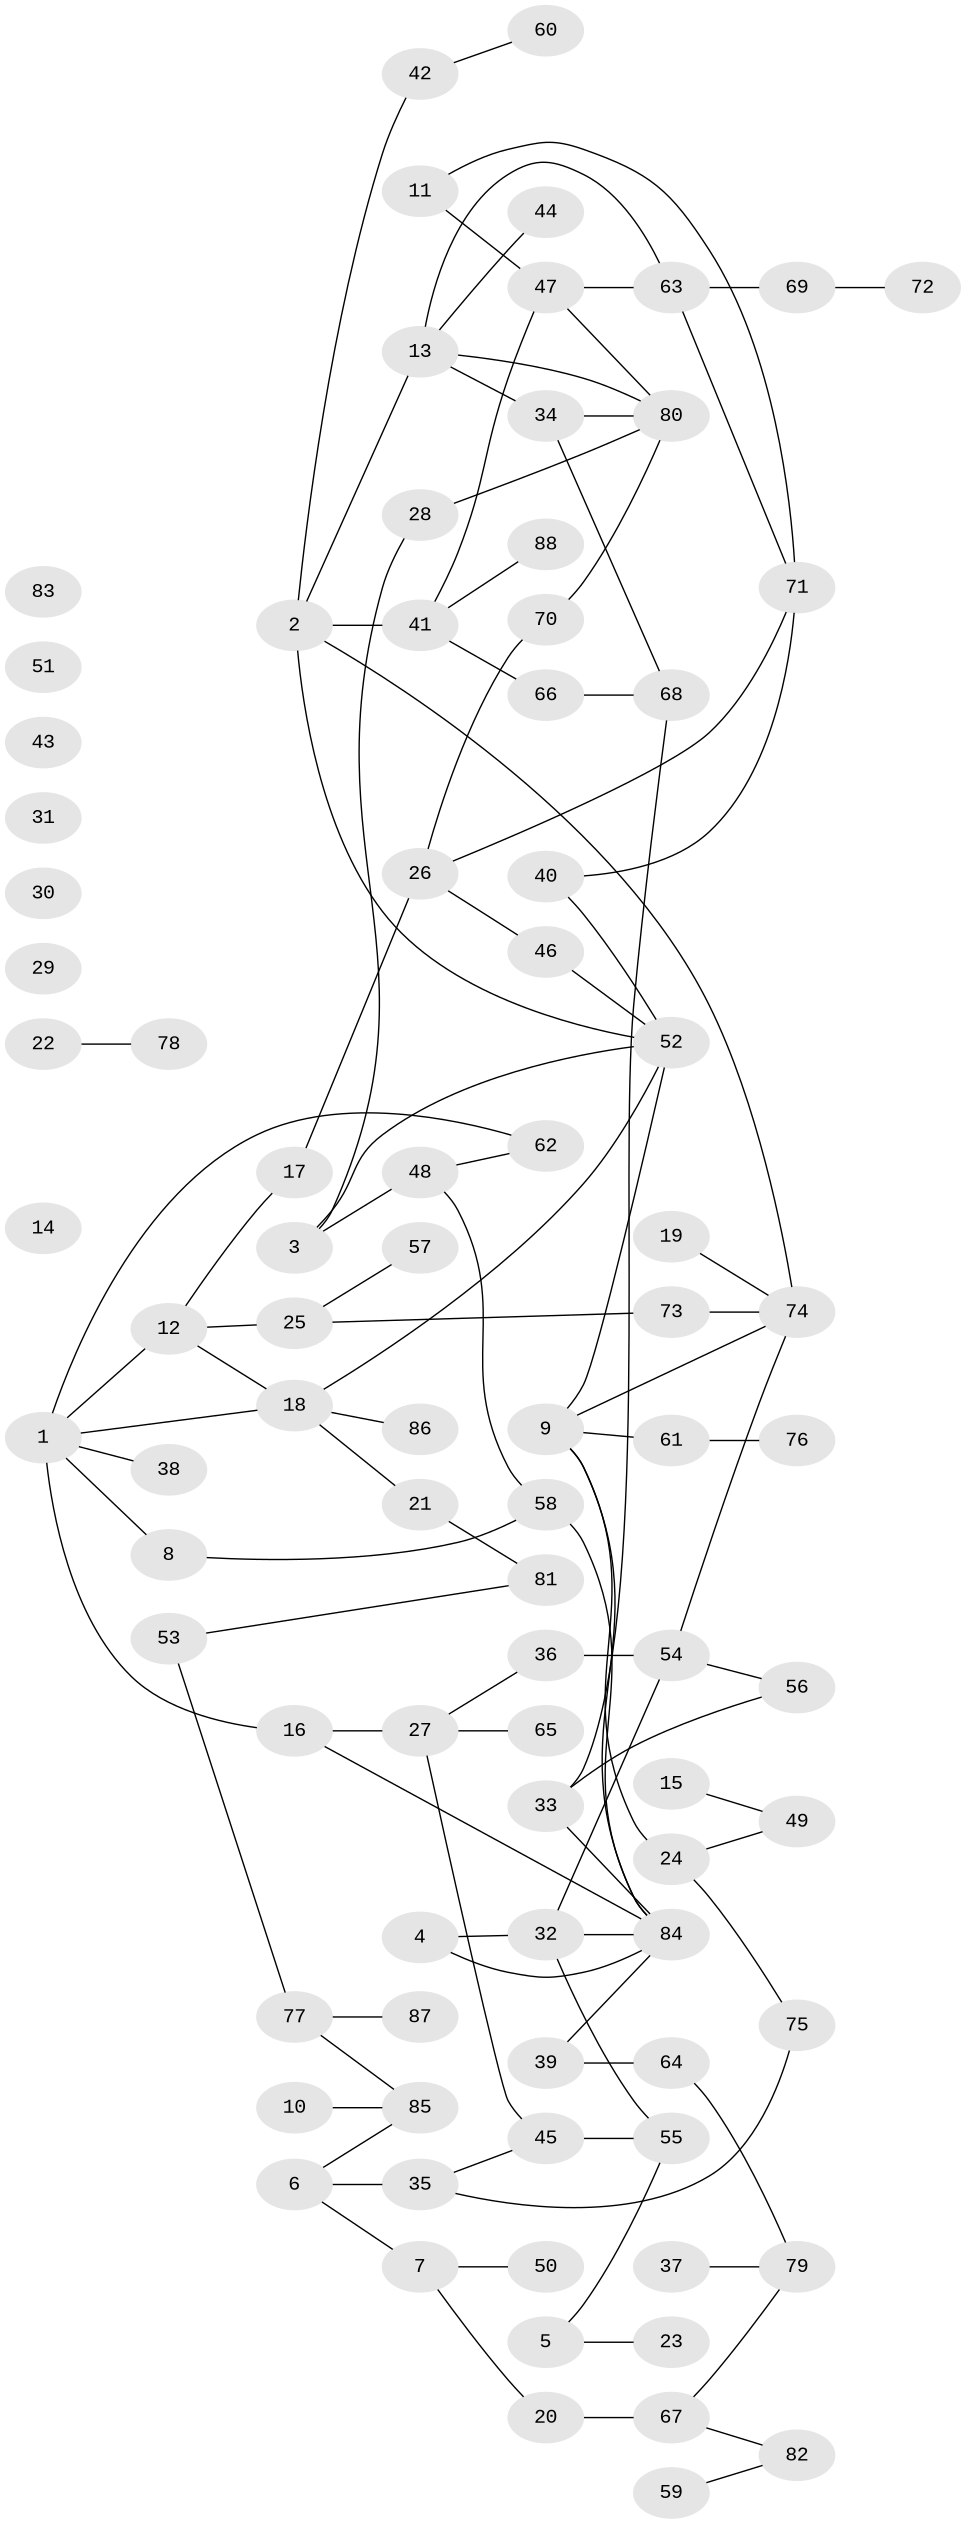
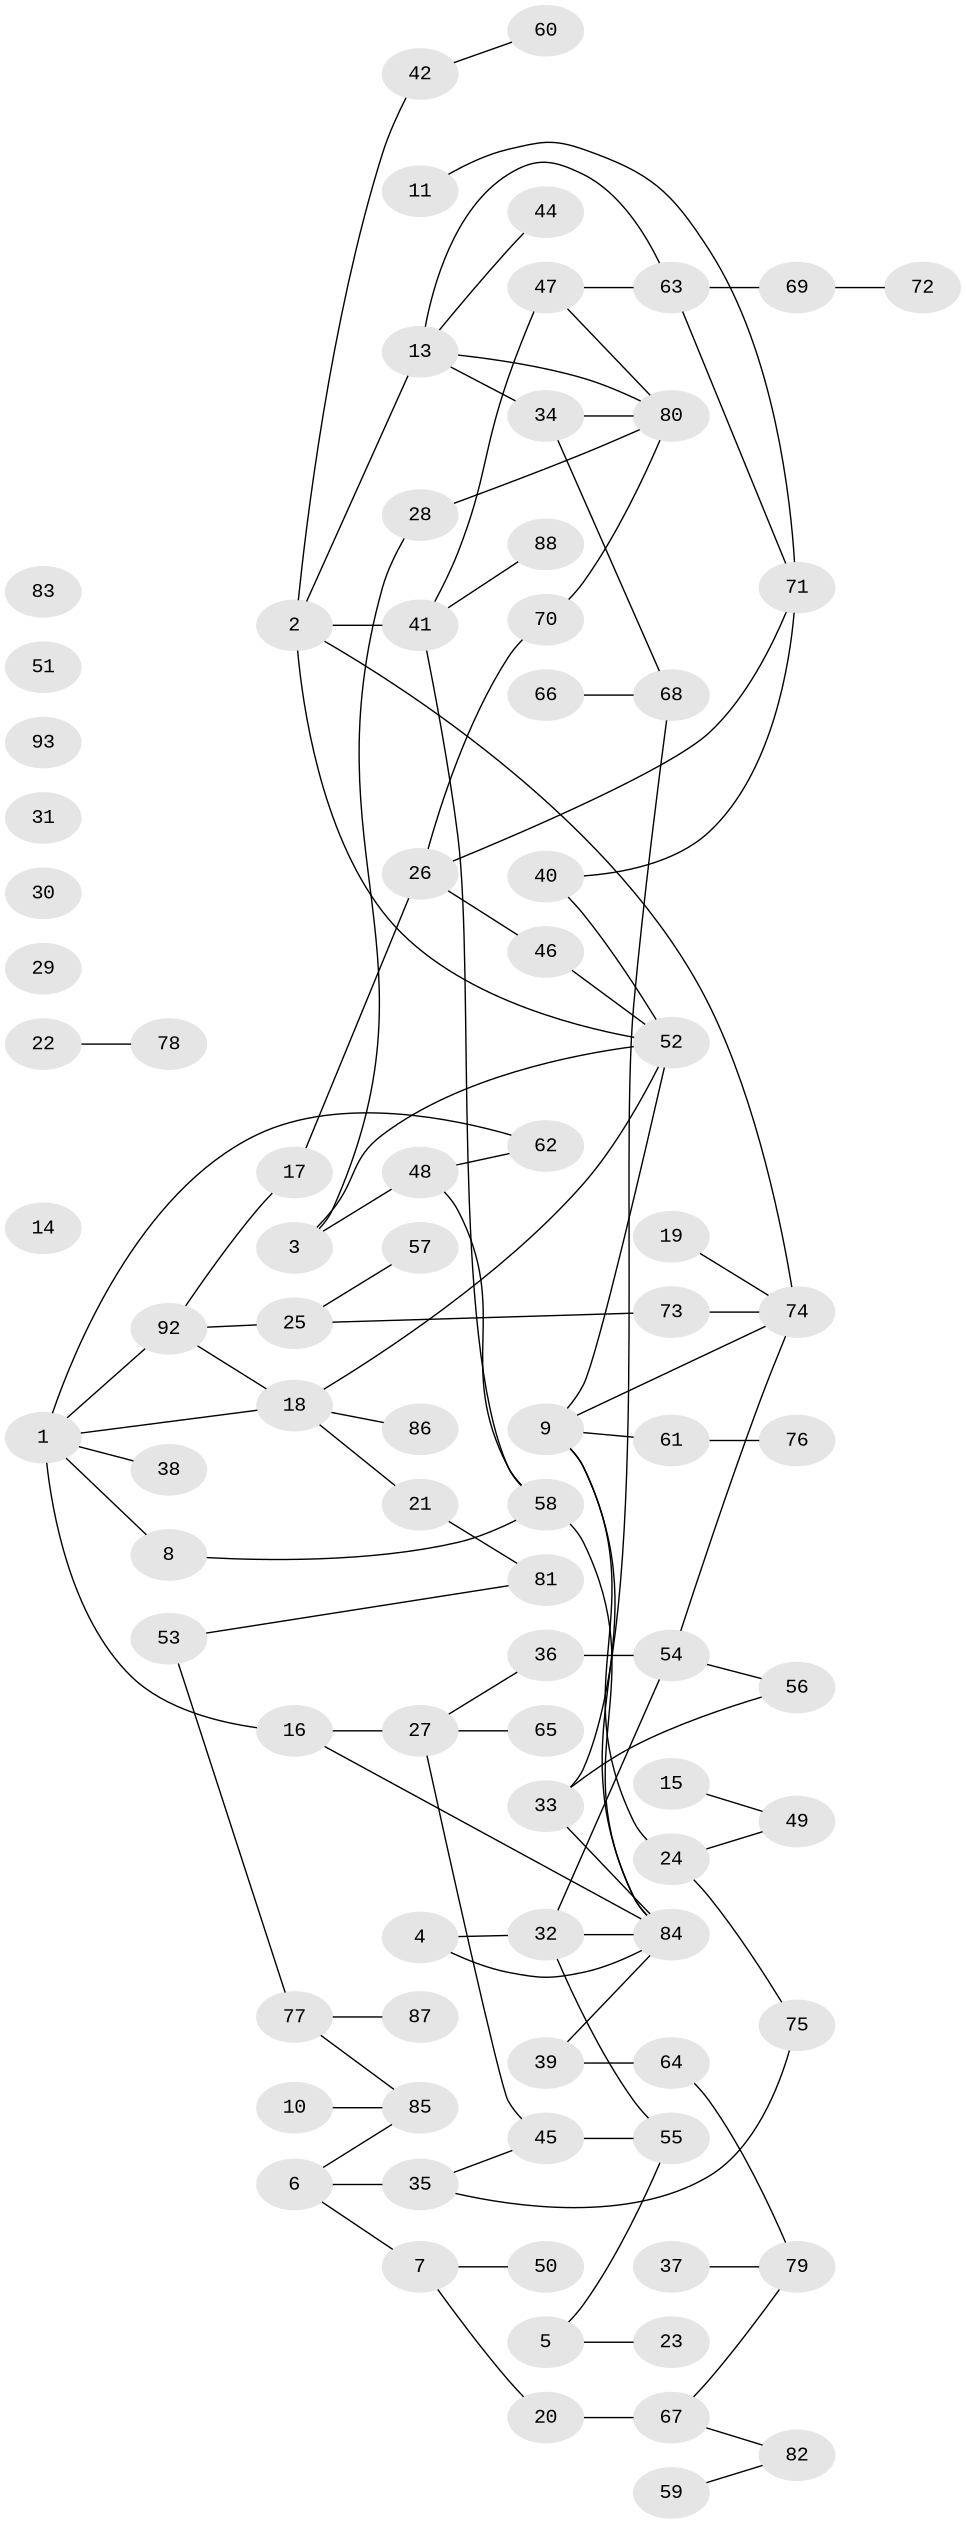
edge "11" -- "47": removed
edge "41" -- "66": now "41" -- "58"
node "43": label "43" -> "93"
node "12": label "12" -> "92"
